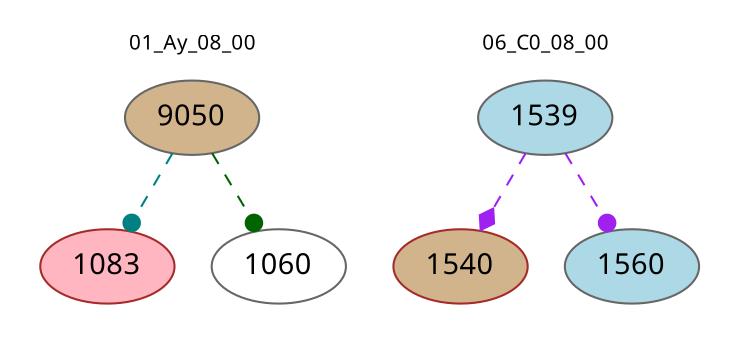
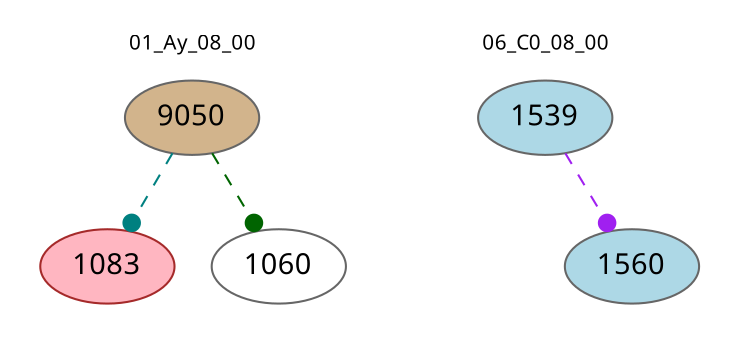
node "1540": removed
